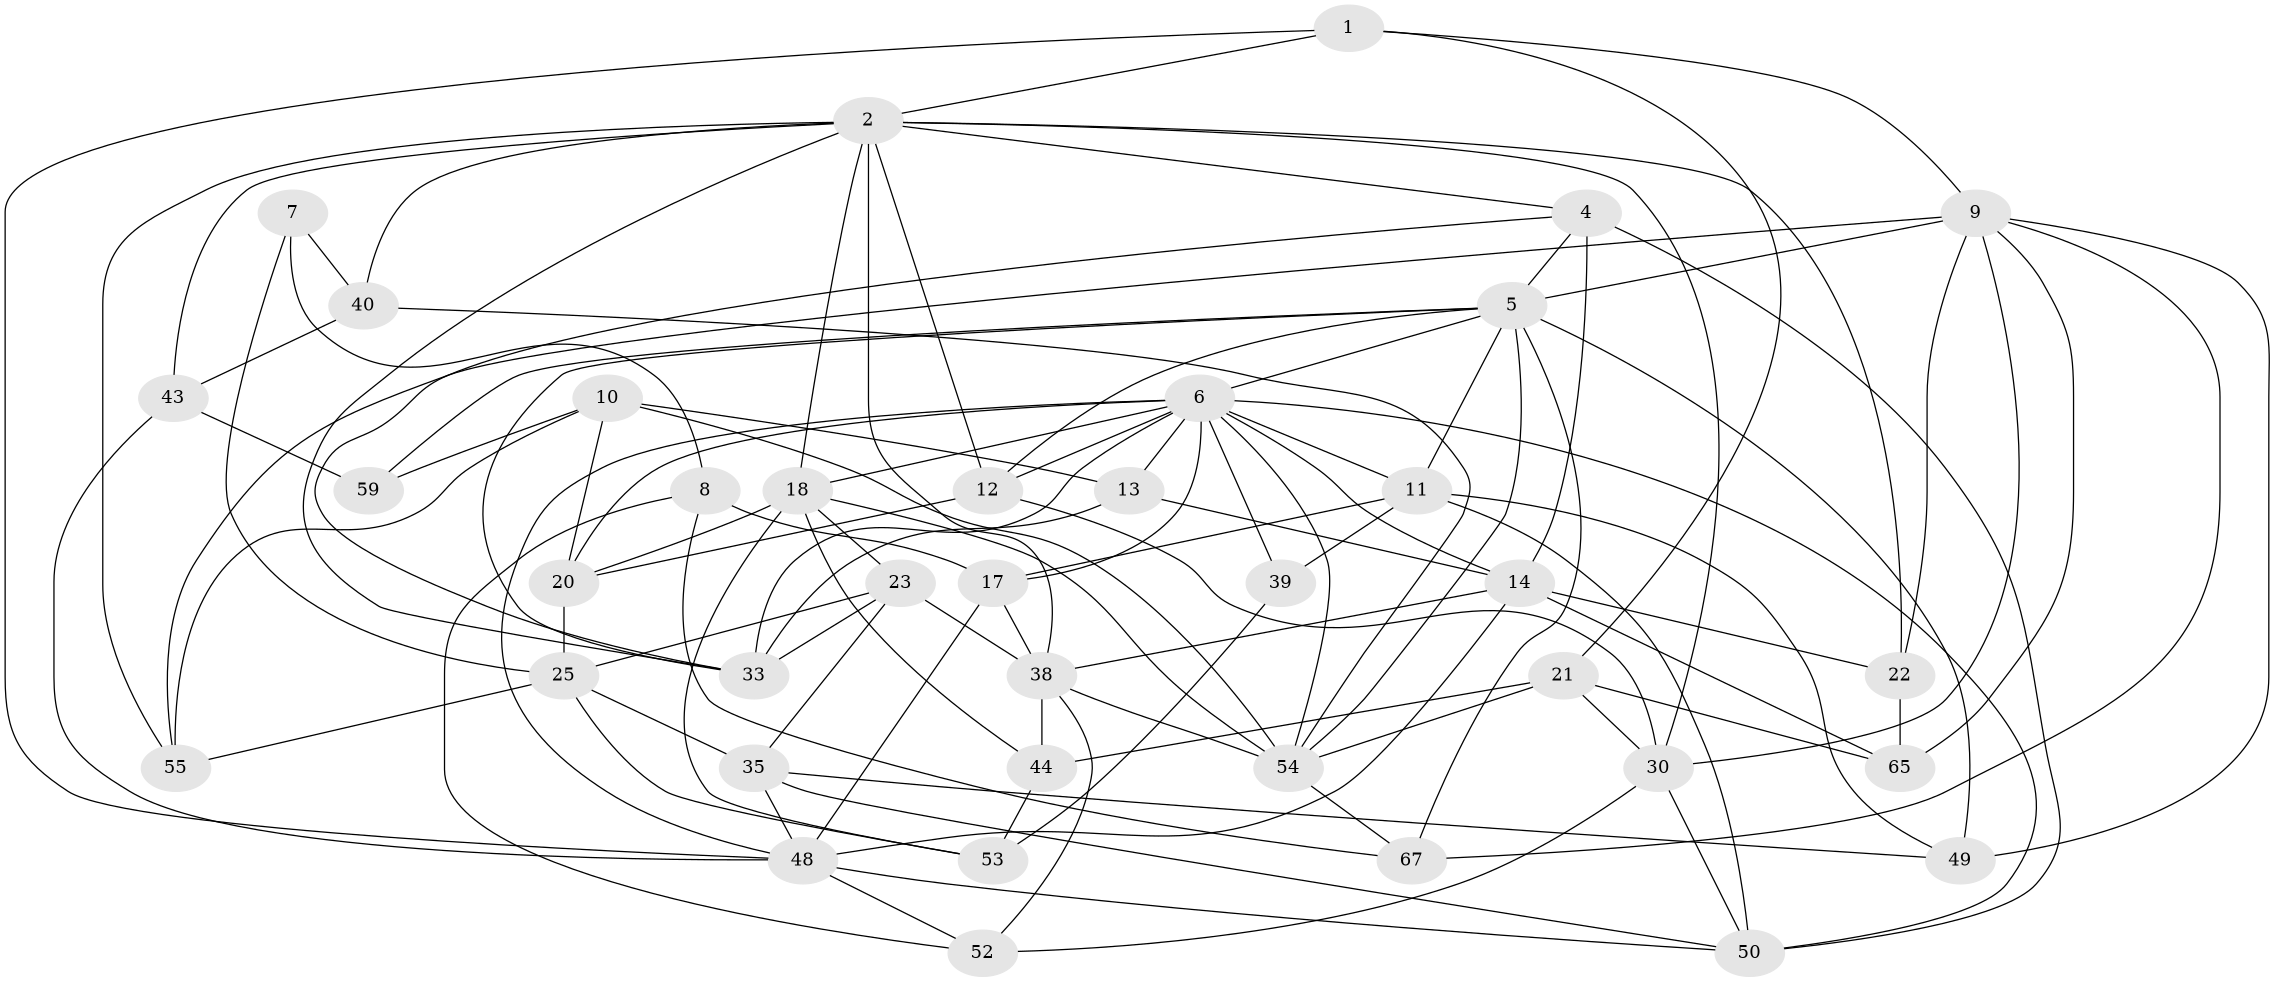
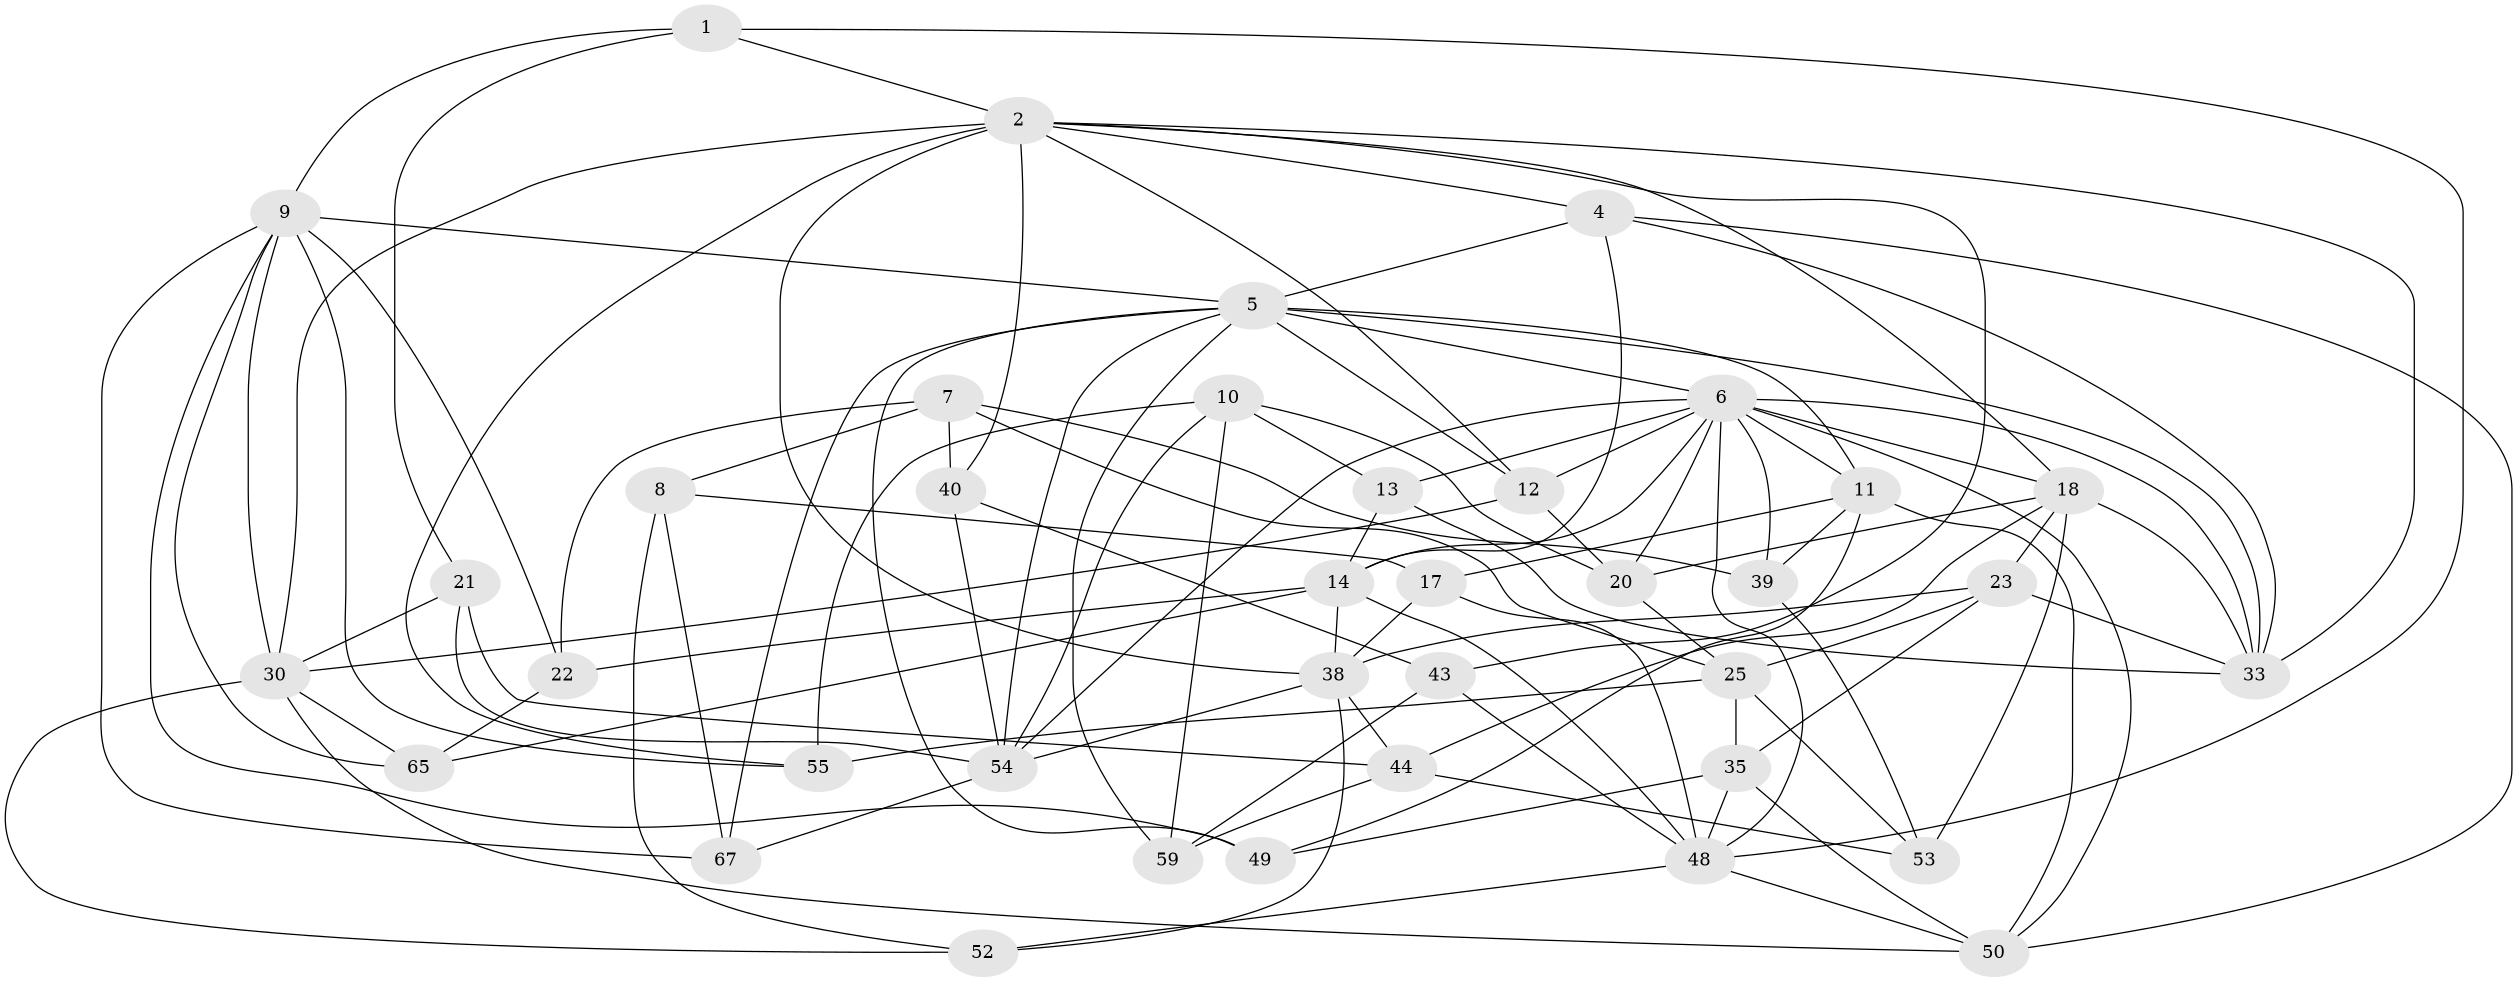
edge "2" -- "22": now "7" -- "22"
edge "7" -- "39": added
edge "6" -- "17": removed
edge "18" -- "54": now "18" -- "33"
edge "21" -- "65": now "30" -- "65"
edge "44" -- "59": added
